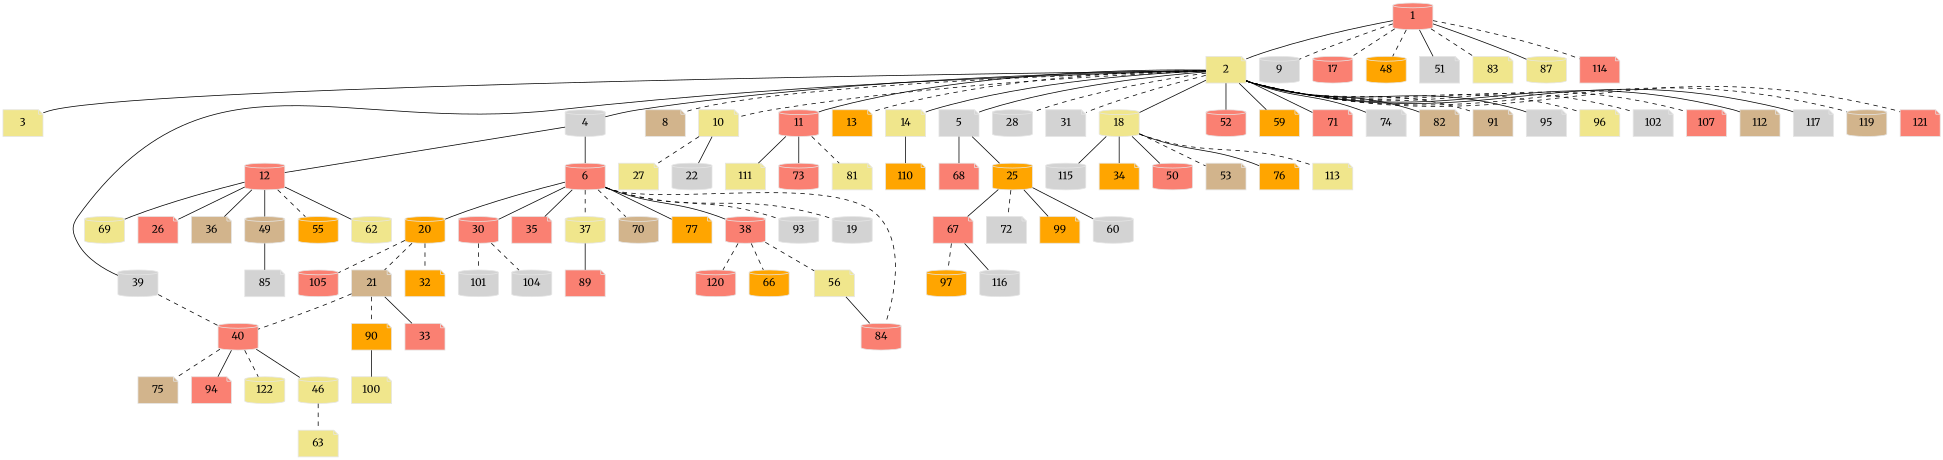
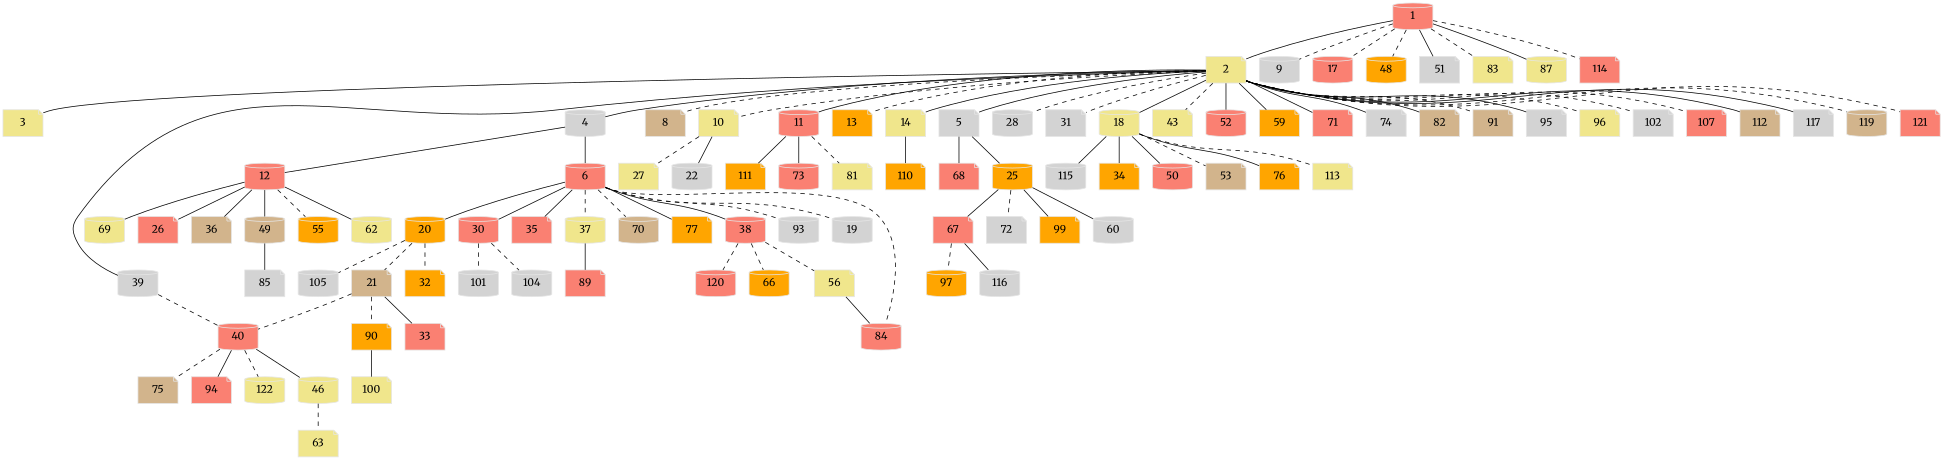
node "43": added
node "111": fillcolor khaki -> orange
node "105": fillcolor salmon -> lightgrey
